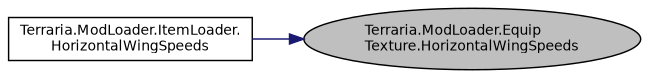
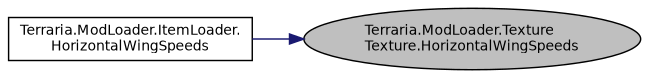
node "Terraria.ModLoader.Equip Texture.HorizontalWingSpeeds": label "Terraria.ModLoader.Equip Texture.HorizontalWingSpeeds" -> "Terraria.ModLoader.Texture Texture.HorizontalWingSpeeds"
